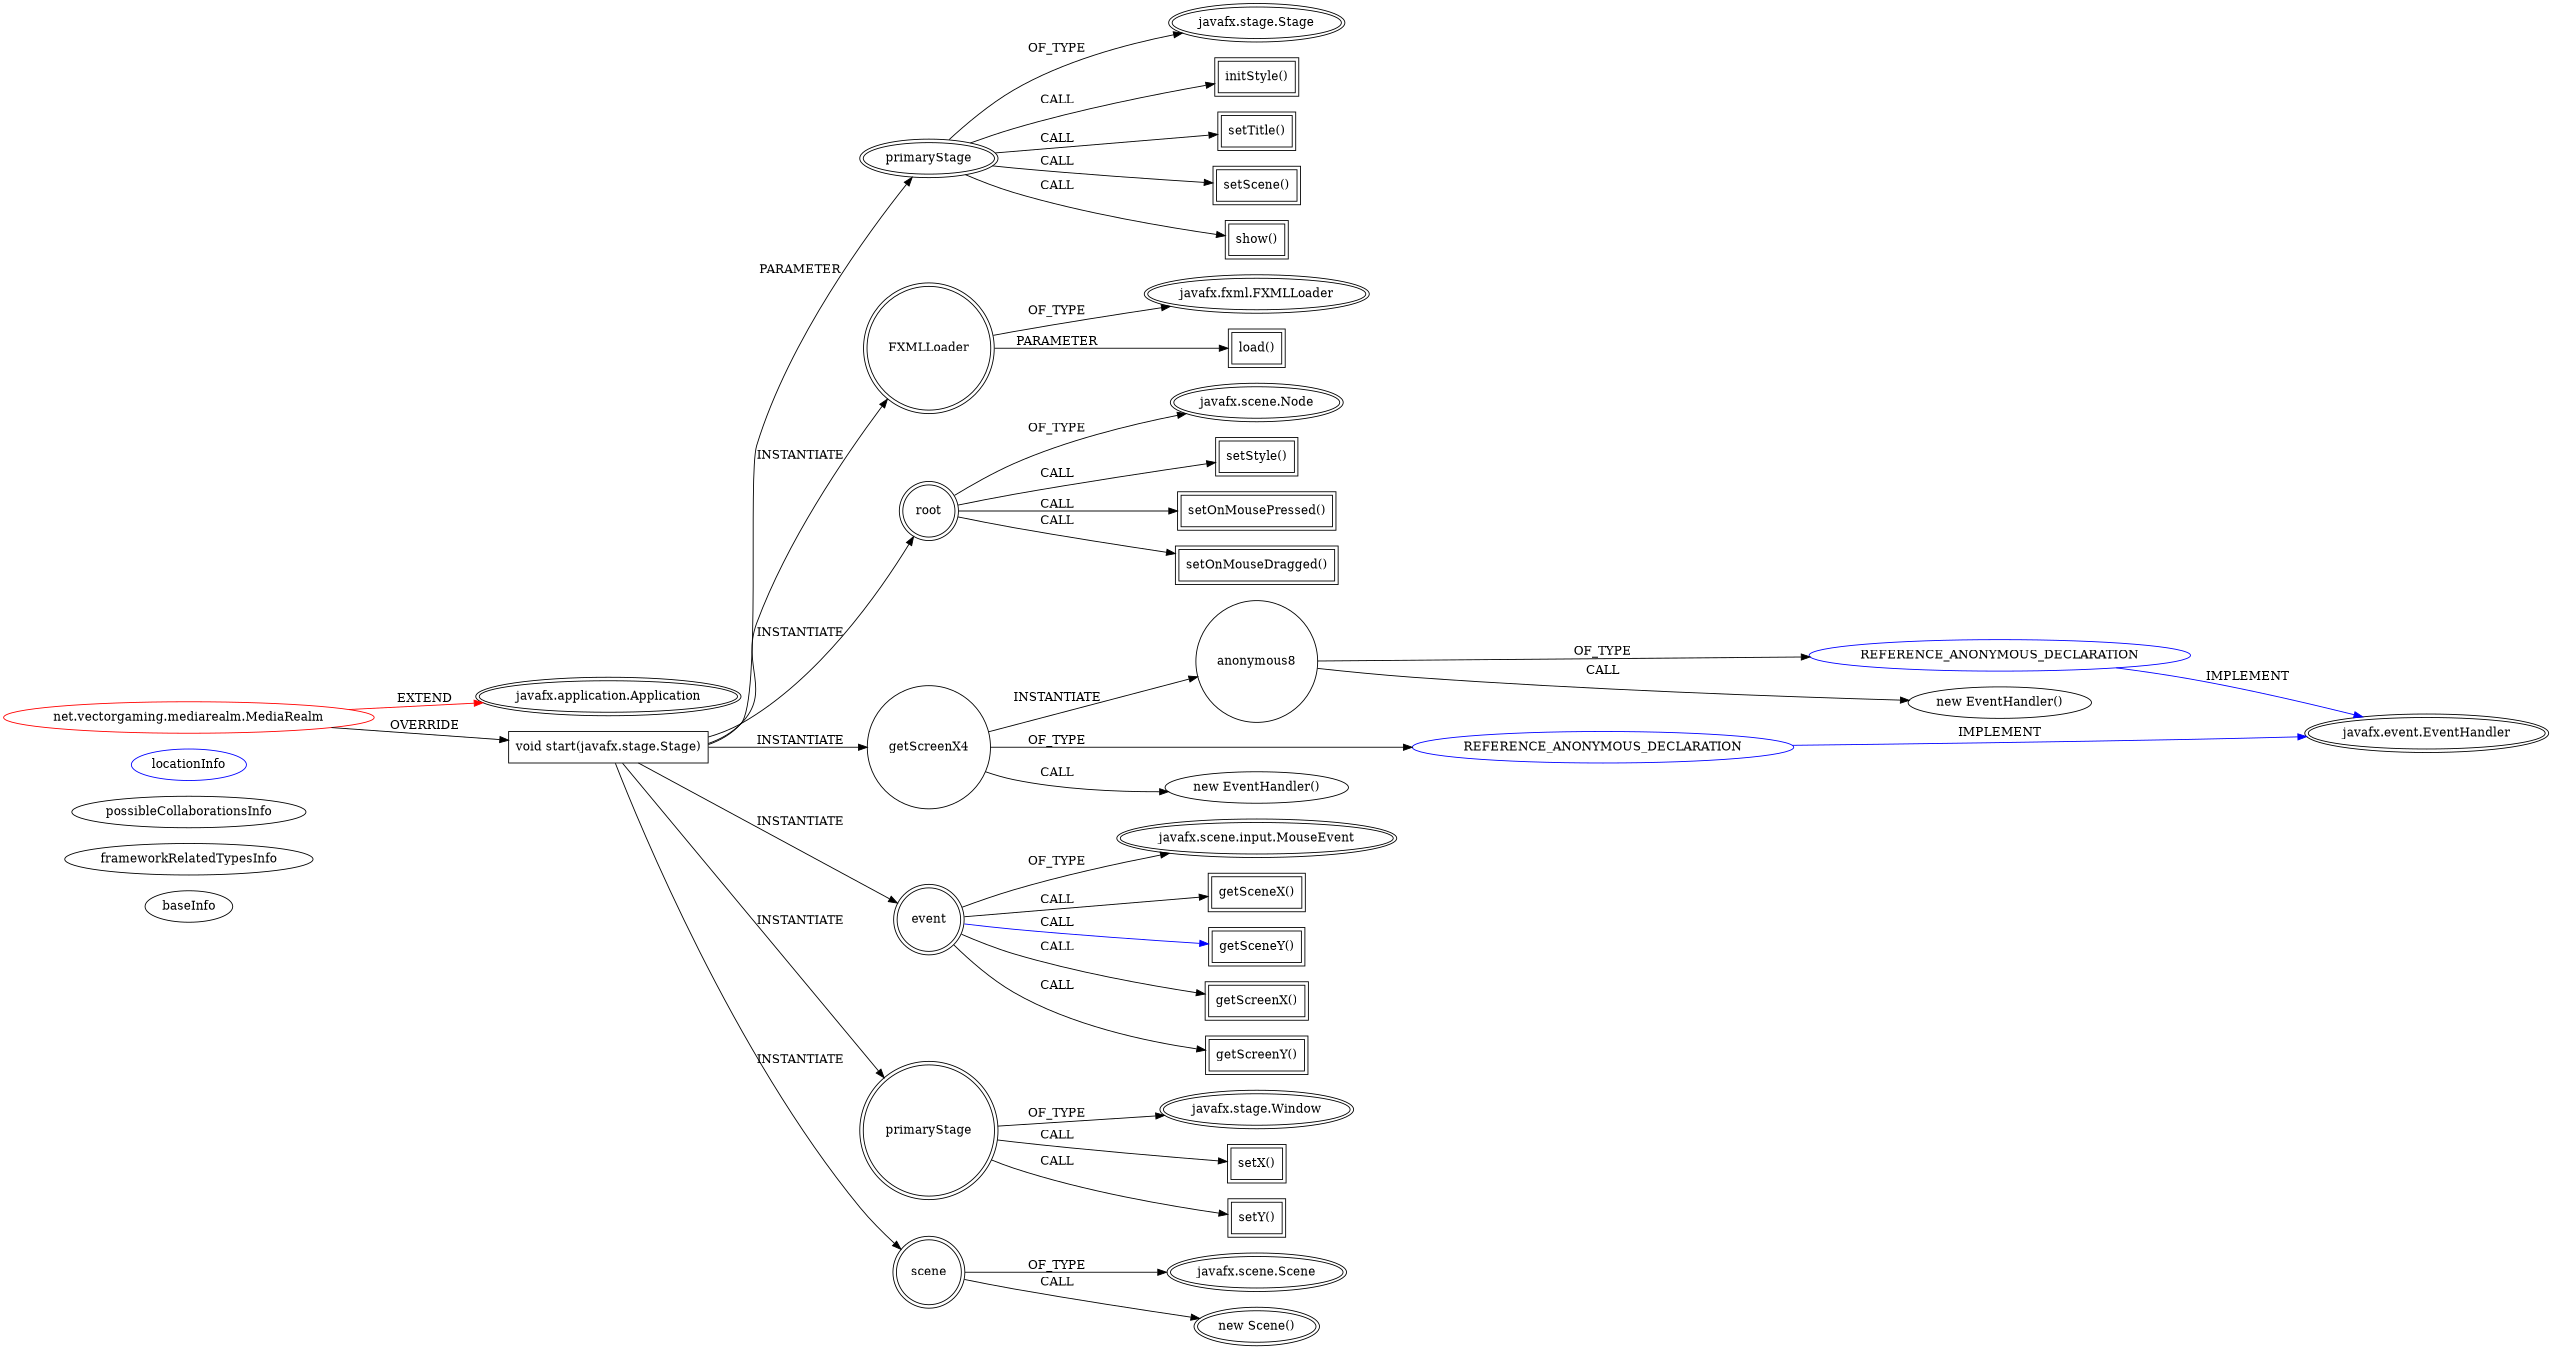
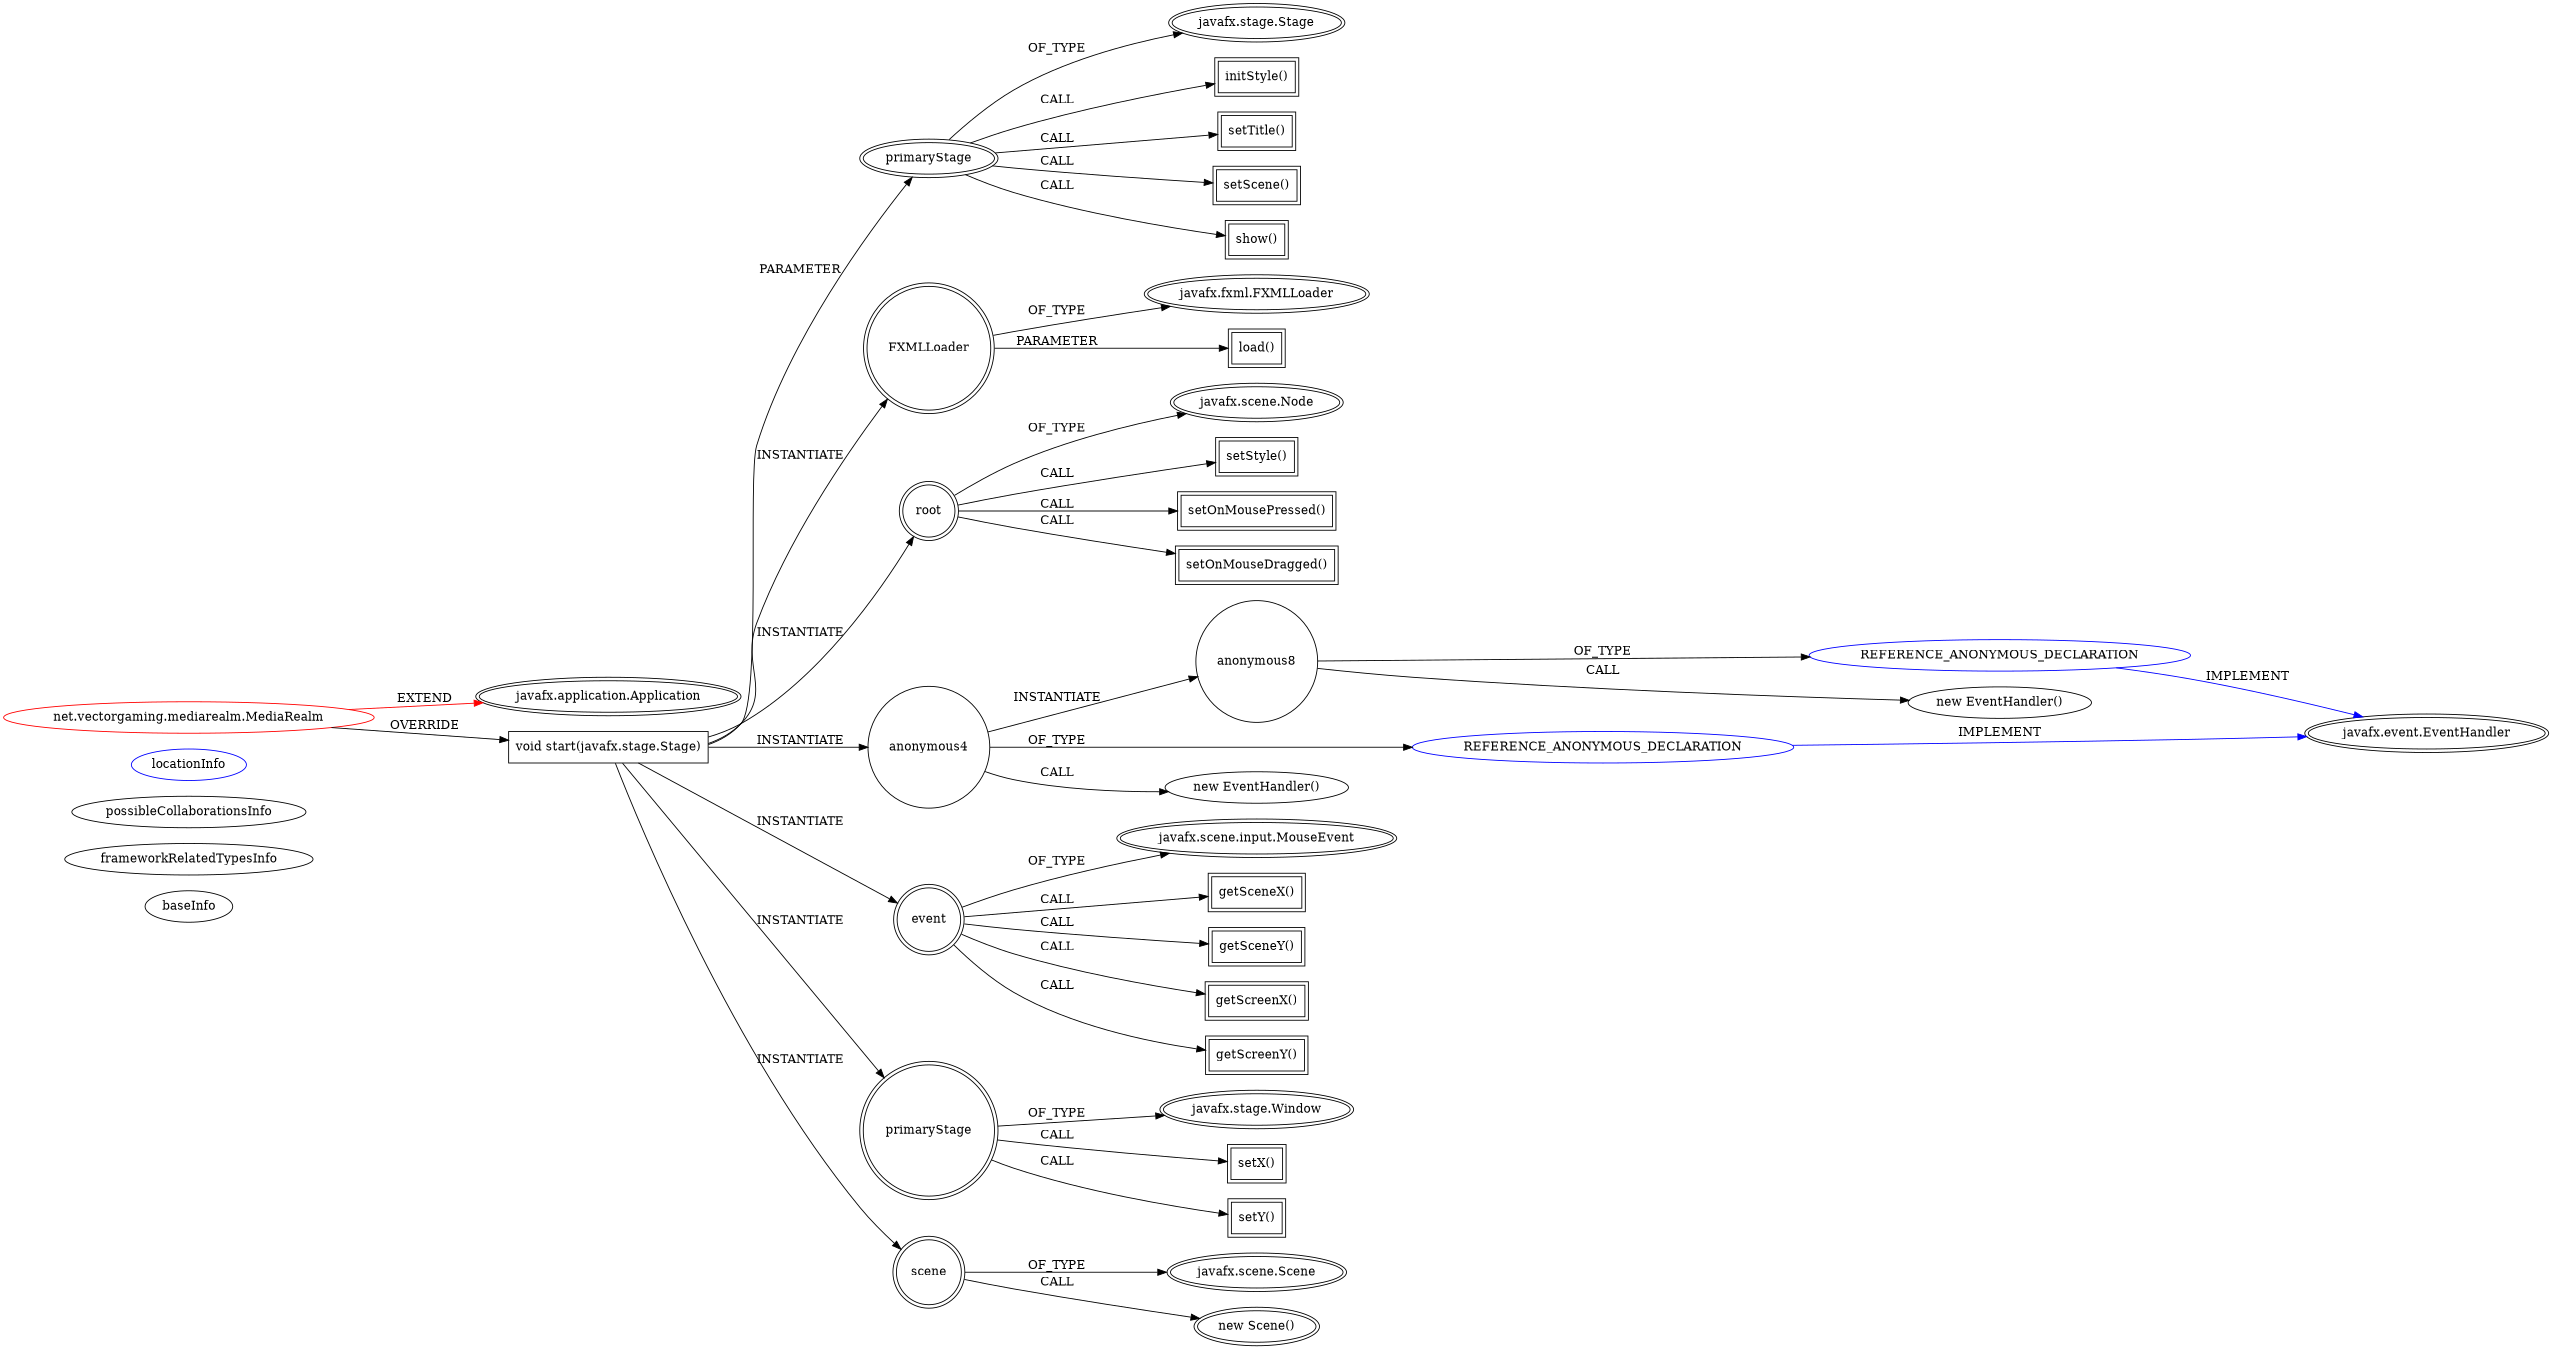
node "getScreenX4": label "getScreenX4" -> "anonymous4"
edge "event" -> "getSceneY()": color blue -> black
